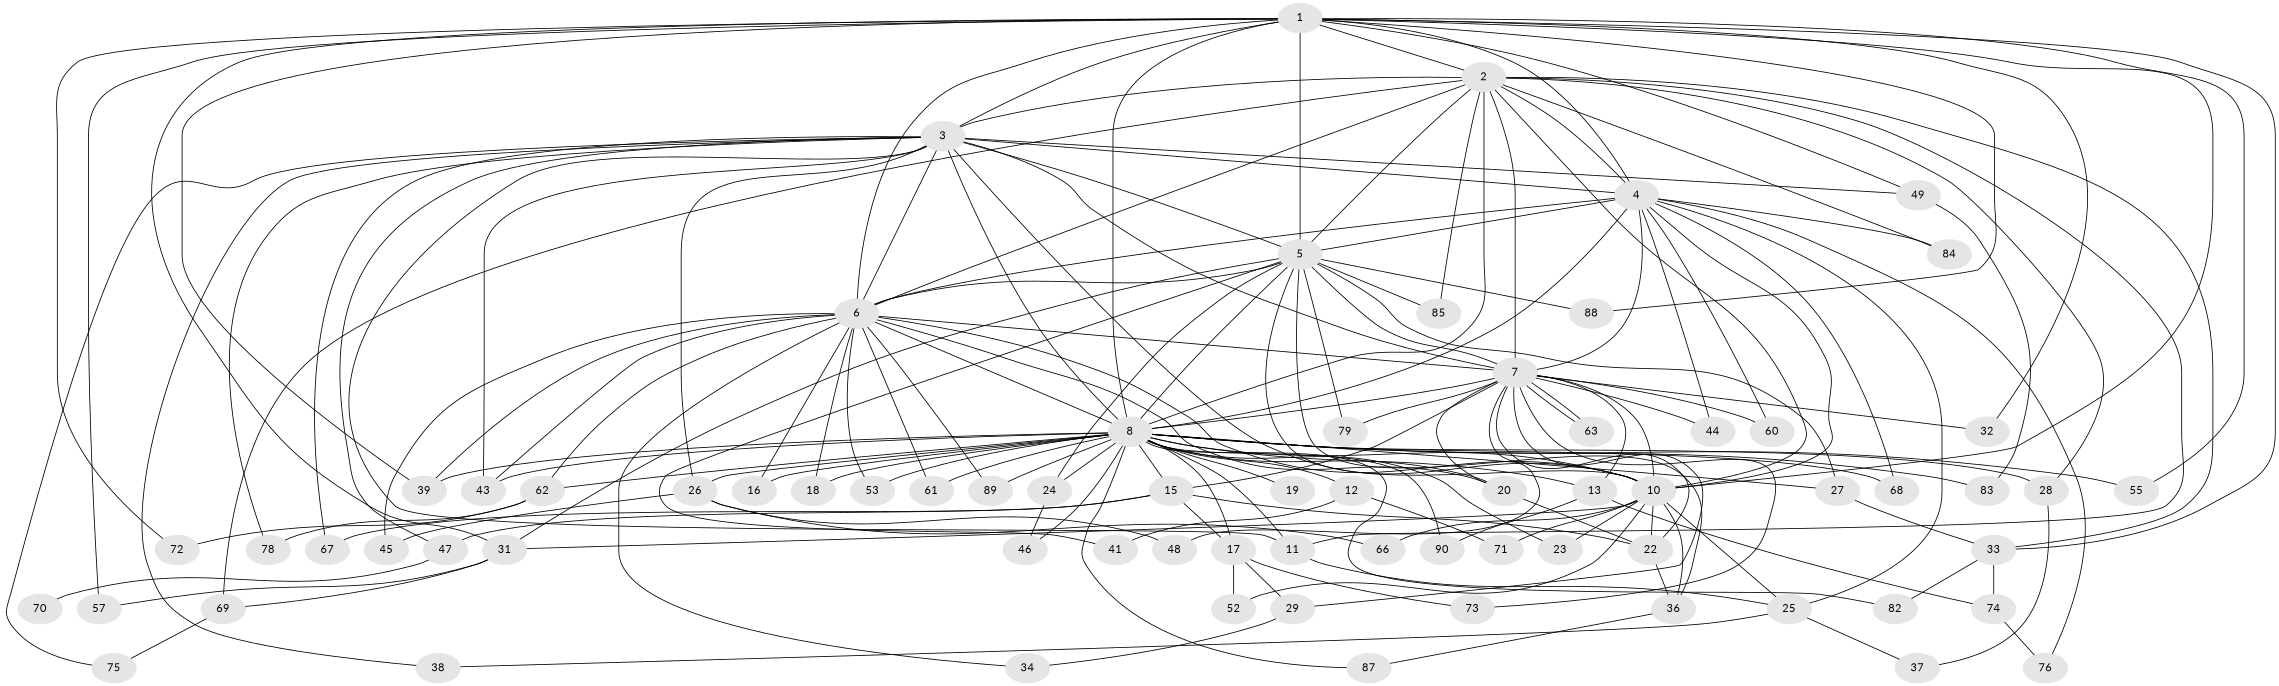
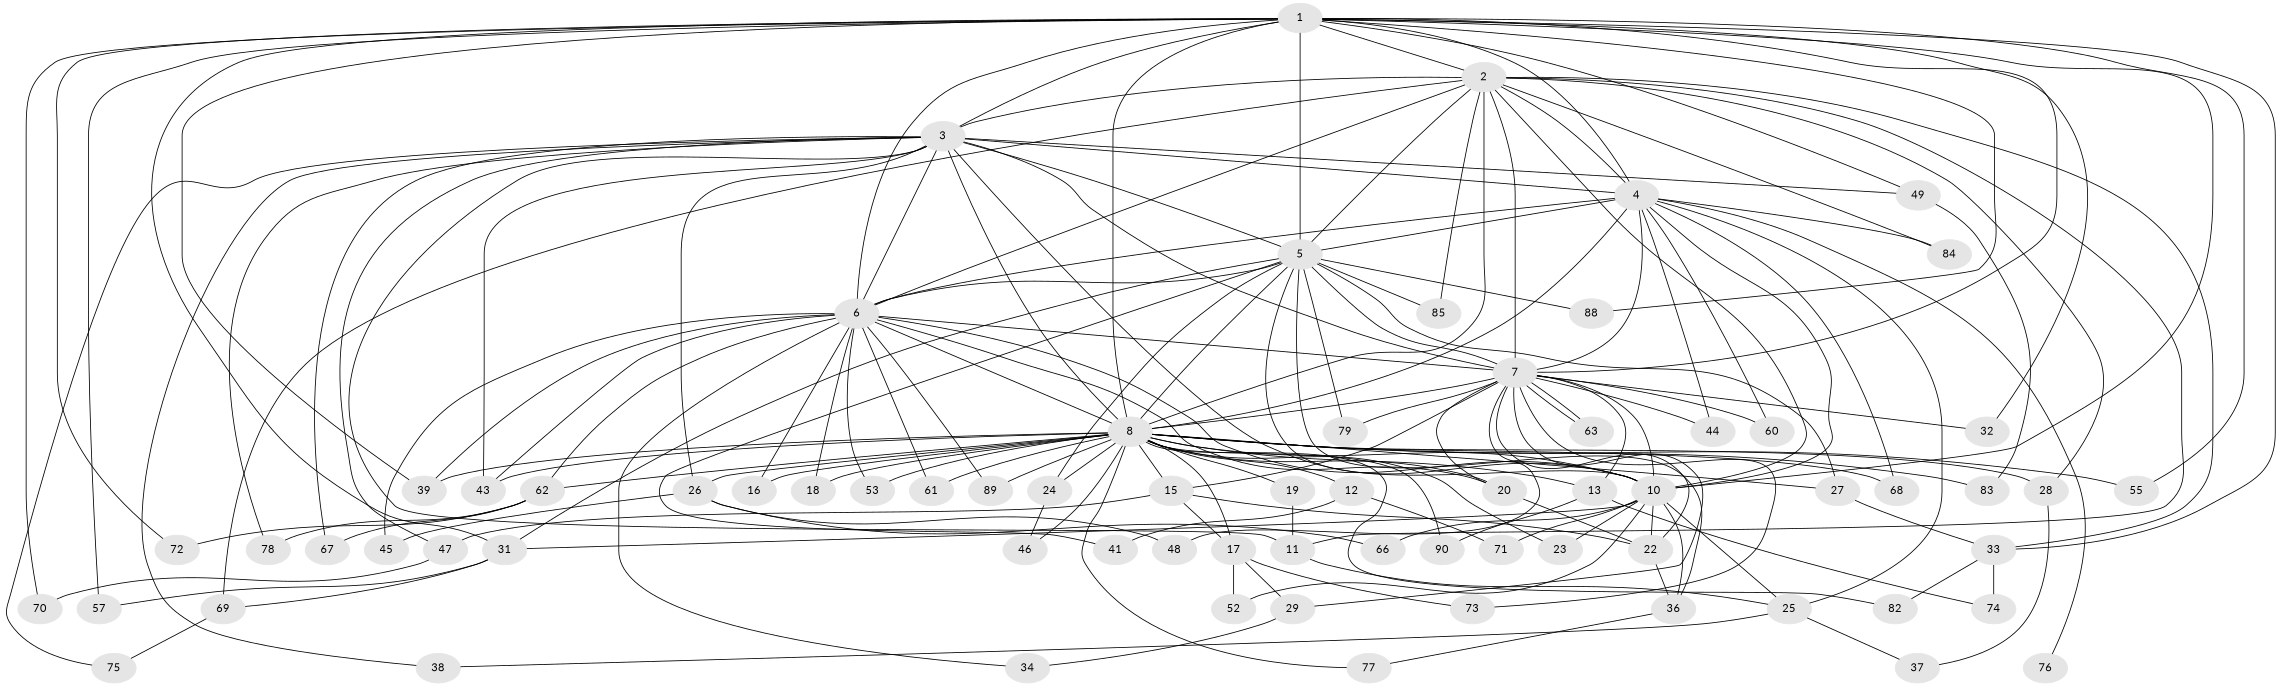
edge "1" -- "7": added
edge "1" -- "70": added
edge "8" -- "11": now "19" -- "11"
edge "15" -- "67": now "62" -- "67"
edge "74" -- "76": removed
node "87": label "87" -> "77"
